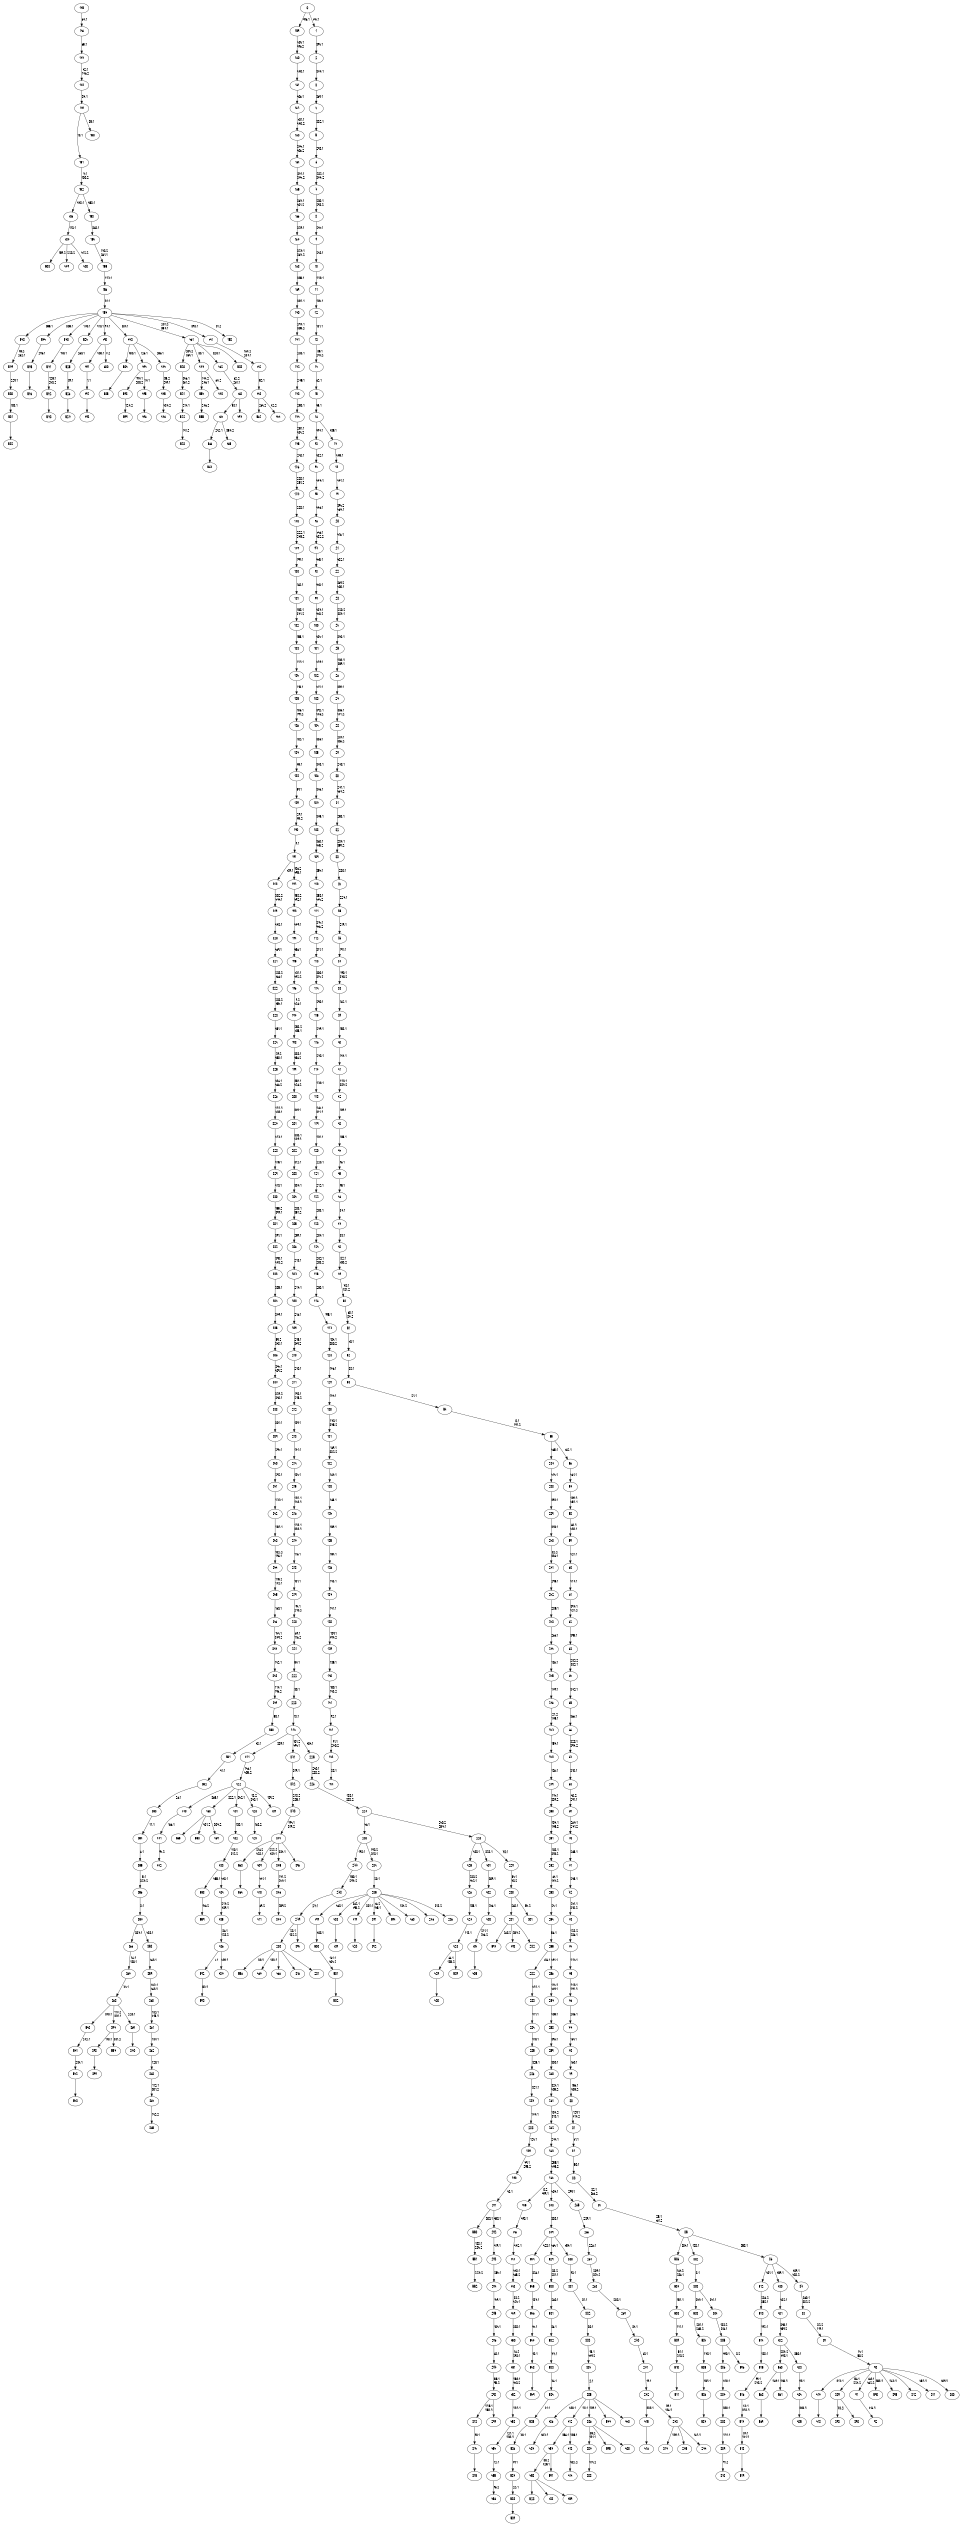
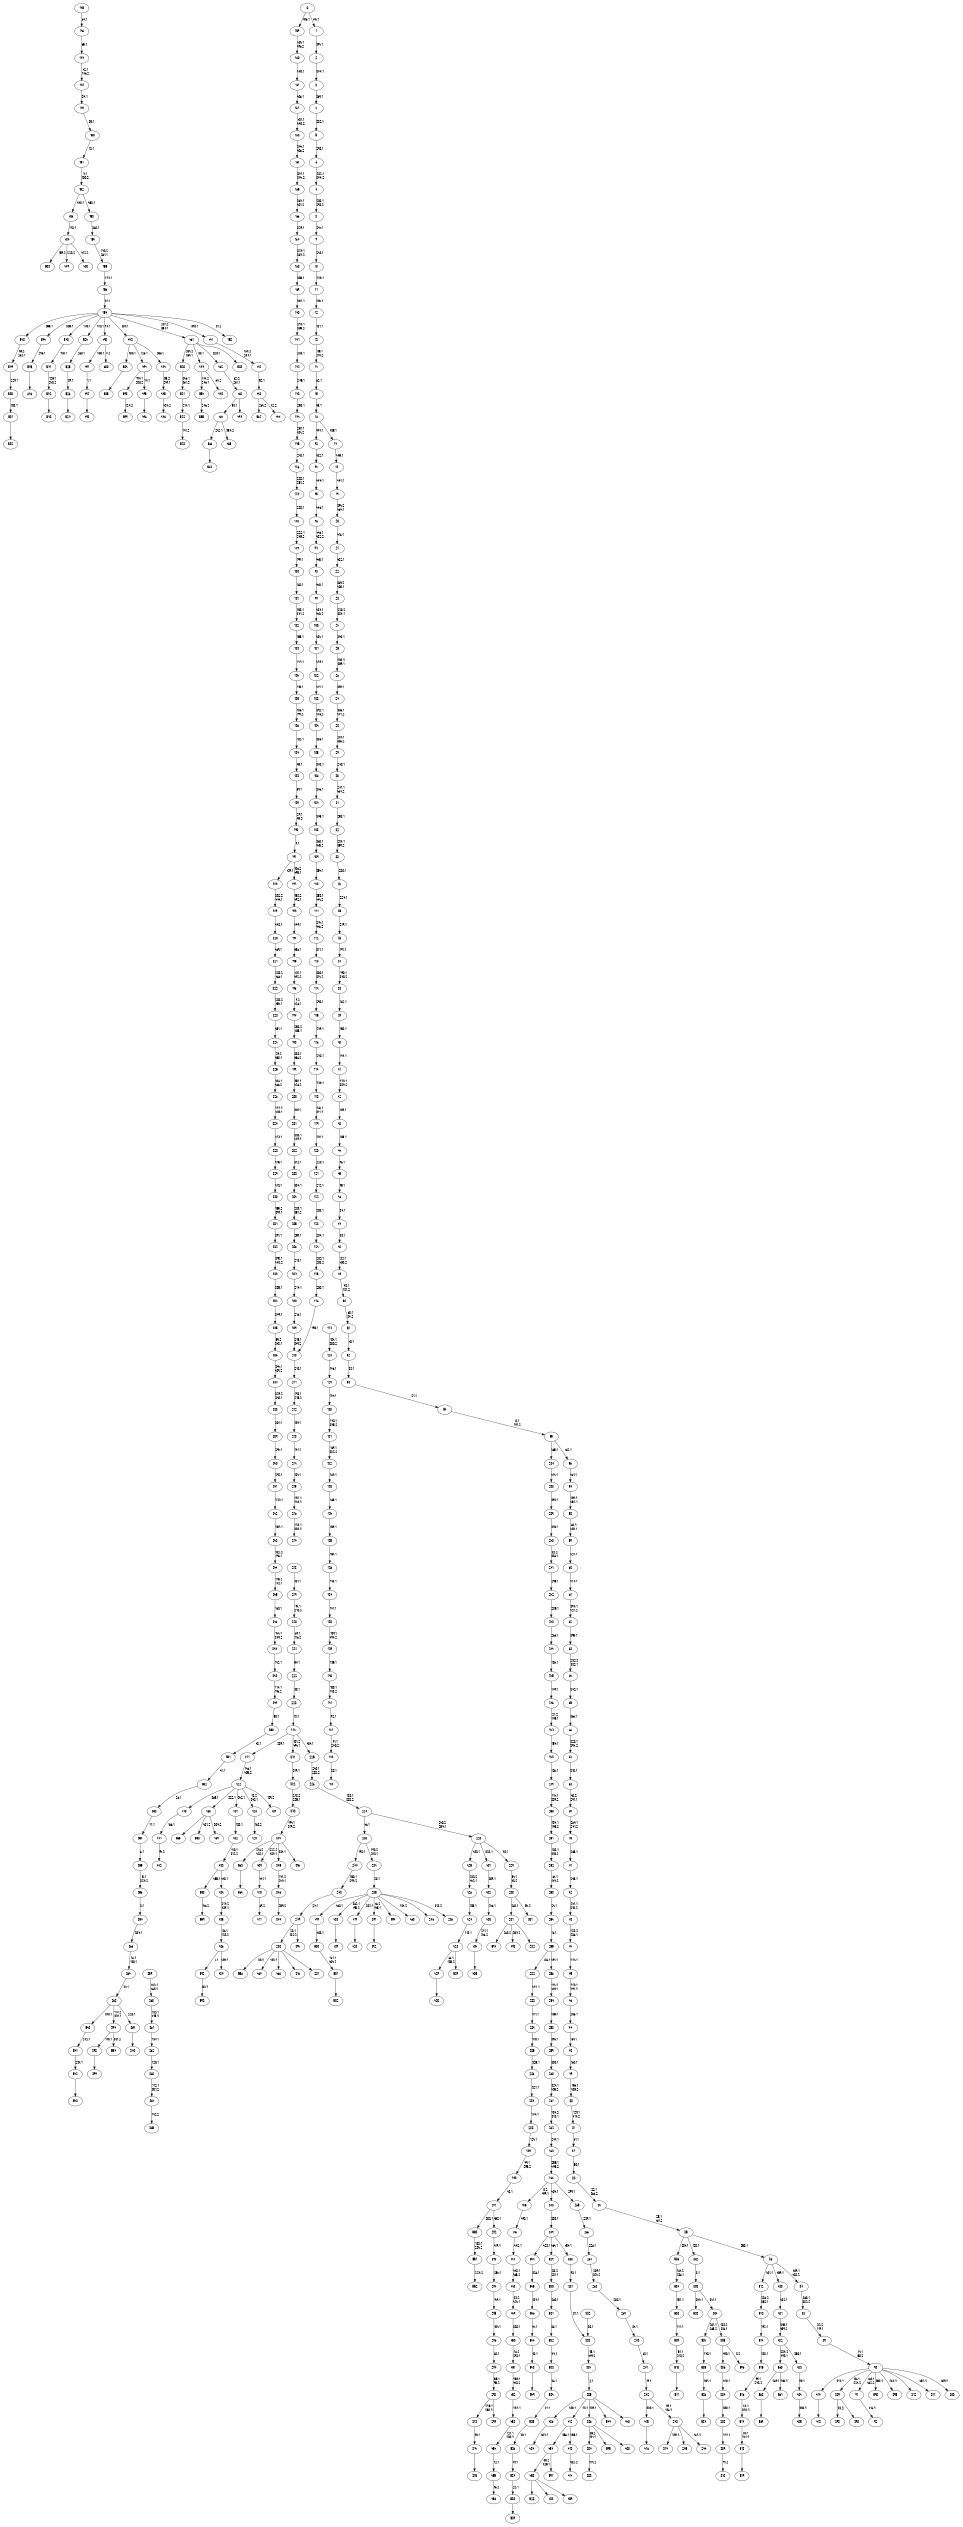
edge "149" -> "151": now "150" -> "151"
node "576": label "576" -> "676"
edge "126" -> "127": now "126" -> "210"
edge "217" -> "218": removed, label "116,1"
edge "254" -> "255": label "56,1" -> "16,1"
node "358": removed
node "285": label "285" -> "885"
node "293": label "293" -> "893"
edge "381" -> "382": now "381" -> "383"
edge "583" -> "584": now "304" -> "584"
